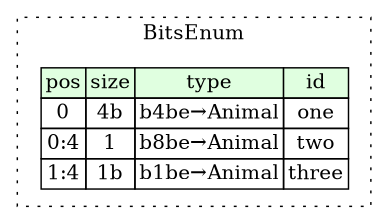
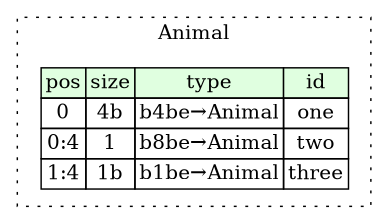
cluster "BitsEnum": label "BitsEnum" -> "Animal"
